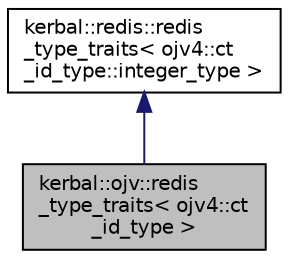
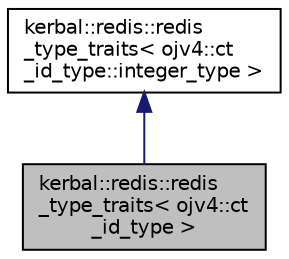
node "kerbal::ojv::redis _type_traits< ojv4::ct _id_type >": label "kerbal::ojv::redis _type_traits< ojv4::ct _id_type >" -> "kerbal::redis::redis _type_traits< ojv4::ct _id_type >"
